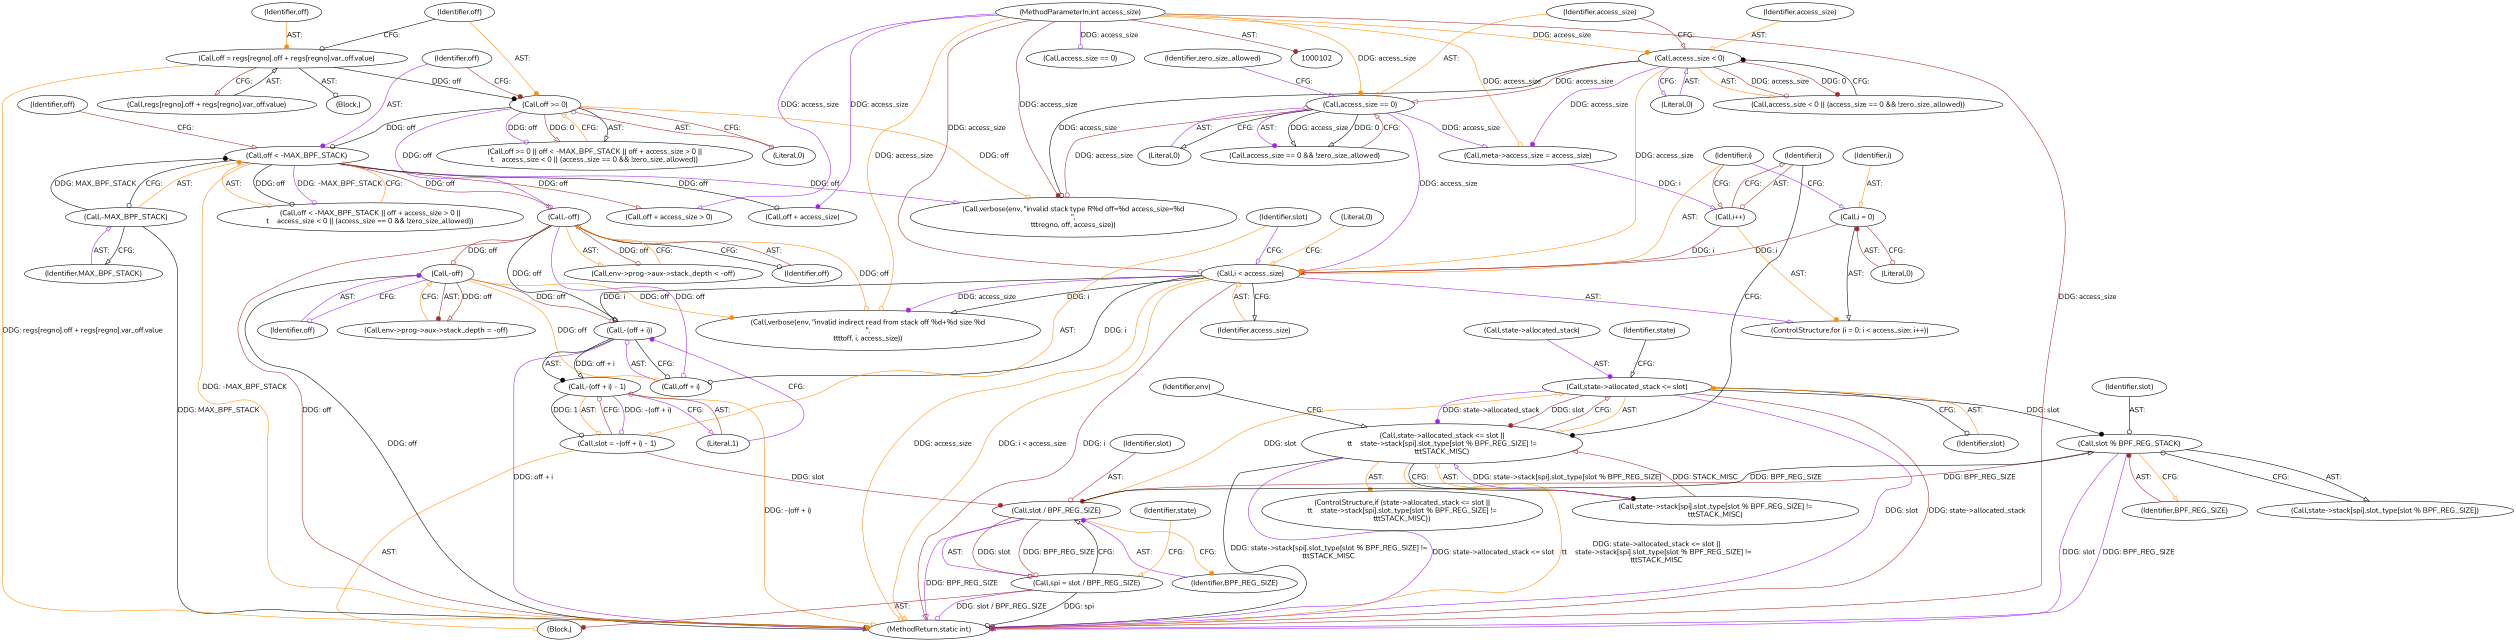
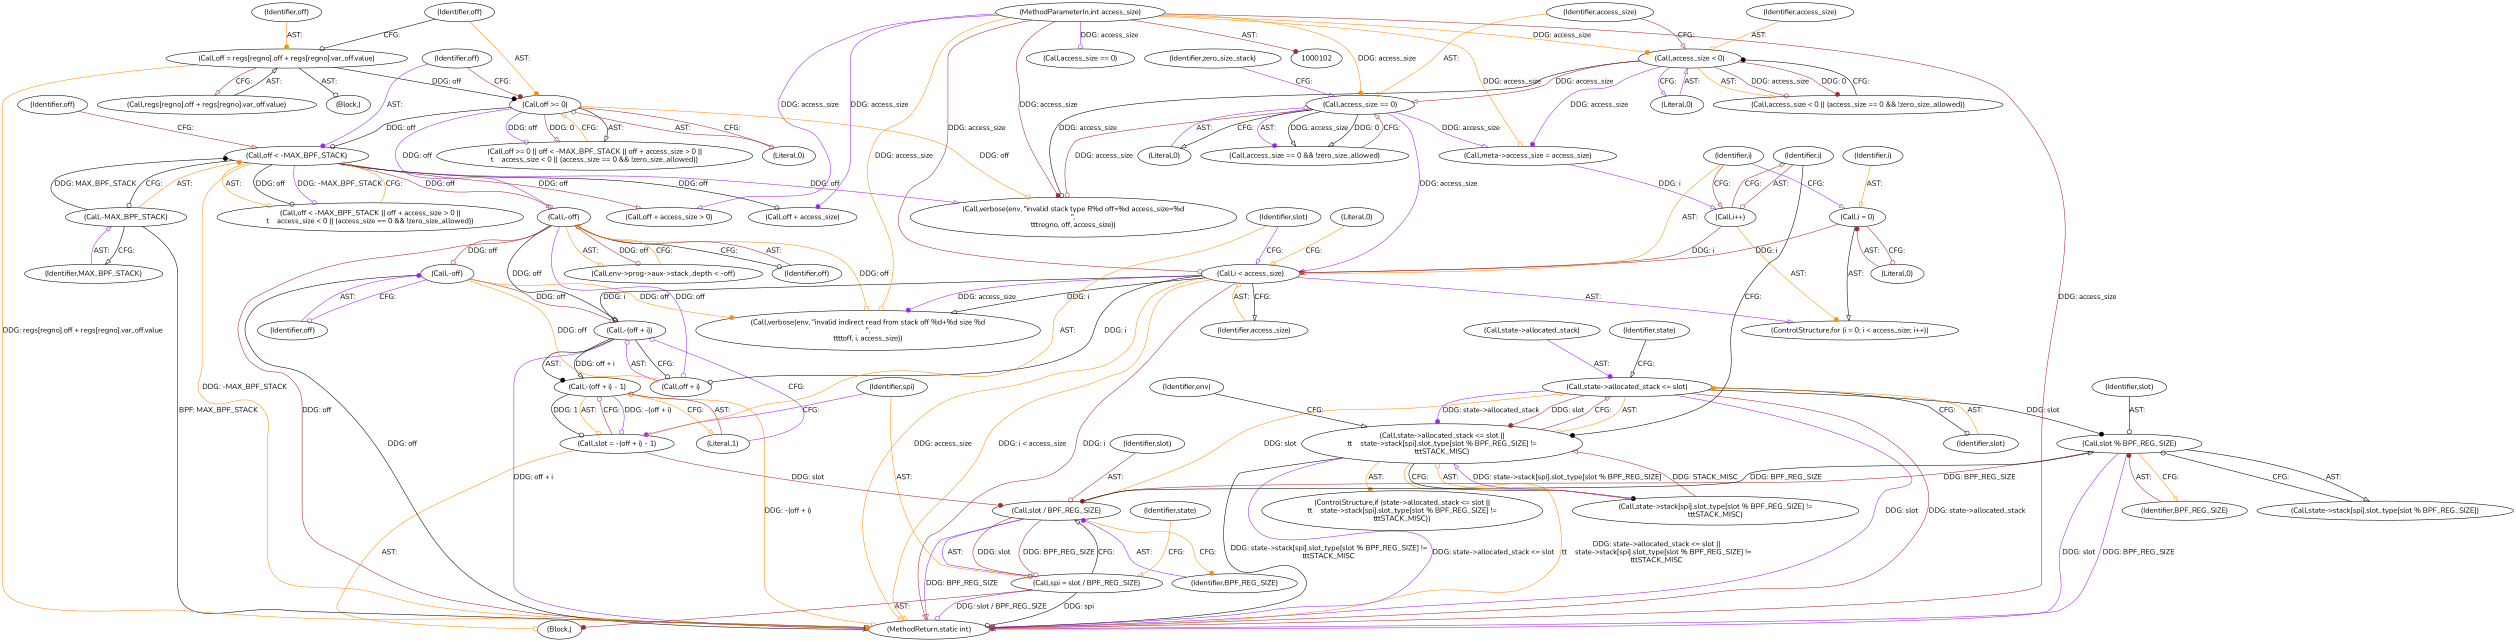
node "(Identifier,zero_size_allowed)": label "(Identifier,zero_size_allowed)" -> "(Identifier,zero_size_stack)"
edge "(Call,access_size < 0)" -> "(Call,i < access_size)": removed, label "DDG: access_size"
node "(Call,env->prog->aux->stack_depth = -off)": removed
edge "(Literal,1)" -> "(Call,-(off + i))": arrowhead dot -> odot
node "(Identifier,spi)": added
edge "(Call,-(off + i) - 1)" -> "(Literal,1)": color purple -> darkorange
edge "(Call,-MAX_BPF_STACK)" -> "(MethodReturn,static int)": label "DDG: MAX_BPF_STACK" -> "BPF: MAX_BPF_STACK"
node "(Call,slot % BPF_REG_STACK)": label "(Call,slot % BPF_REG_STACK)" -> "(Call,slot % BPF_REG_SIZE)"
edge "(Call,-(off + i))" -> "(MethodReturn,static int)": arrowhead onormal -> odot
